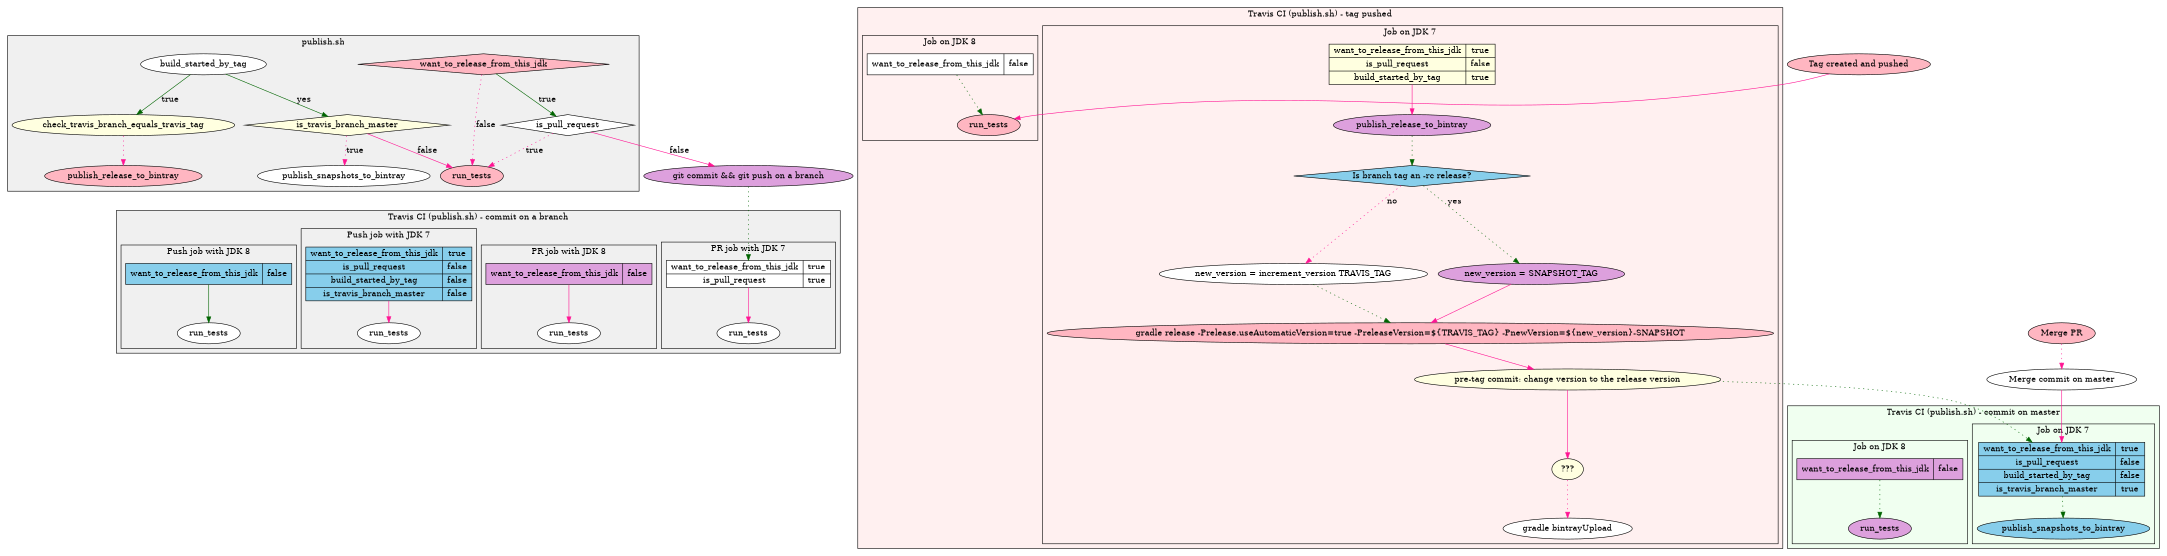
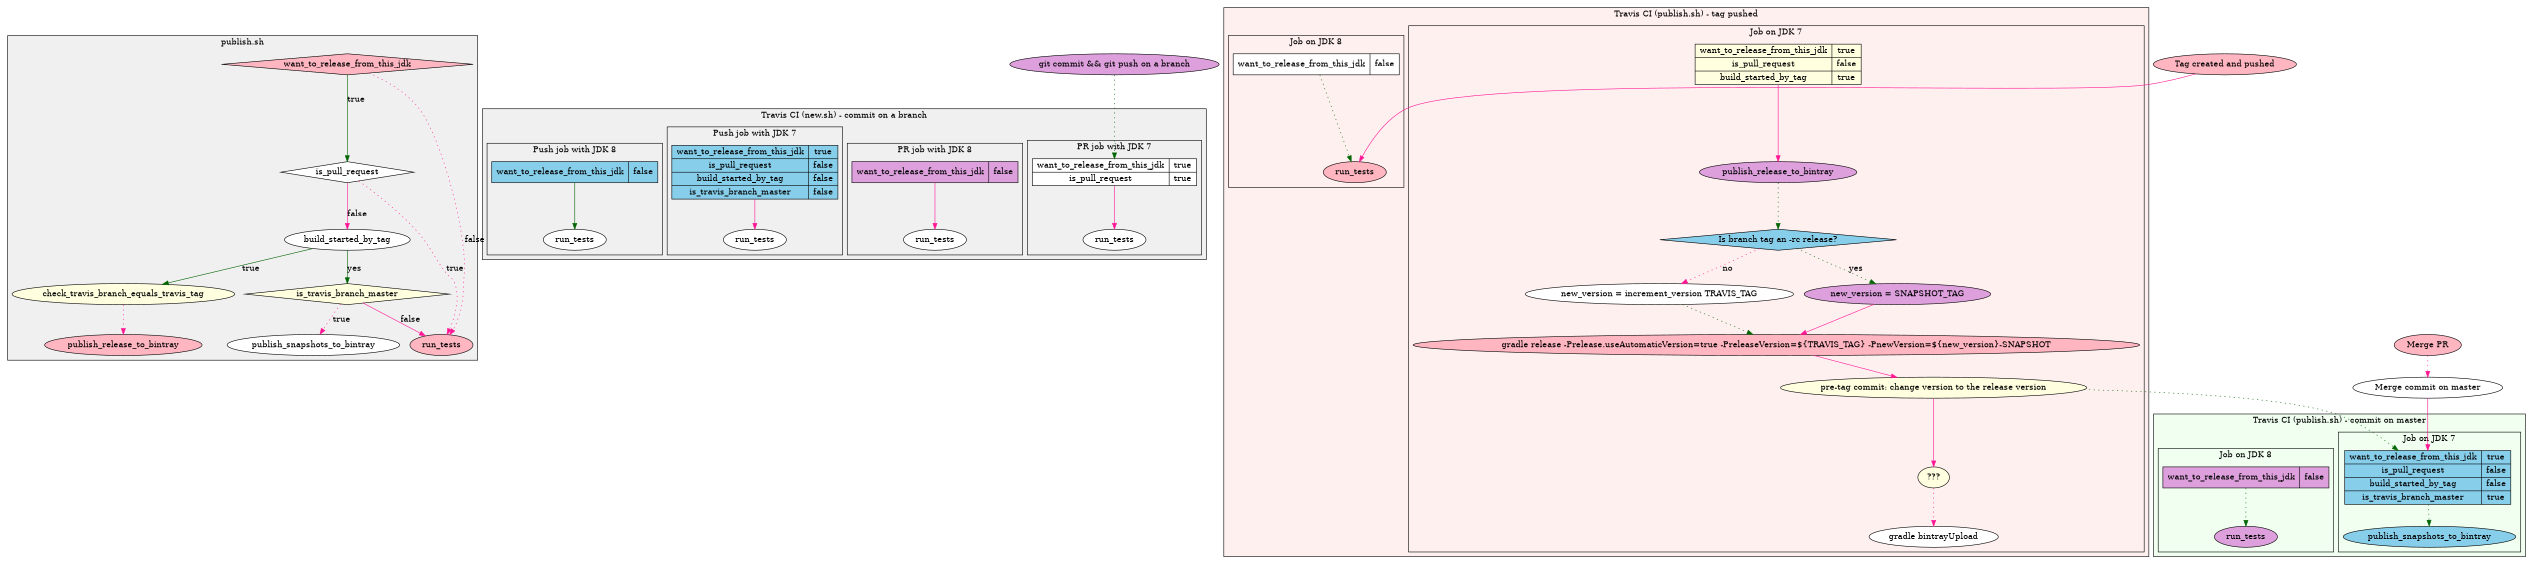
edge "is_pull_request" -> "git commit && git push on a branch": now "is_pull_request" -> "build_started_by_tag"
cluster "Travis CI (publish.sh) - commit on a branch": label "Travis CI (publish.sh) - commit on a branch" -> "Travis CI (new.sh) - commit on a branch"
